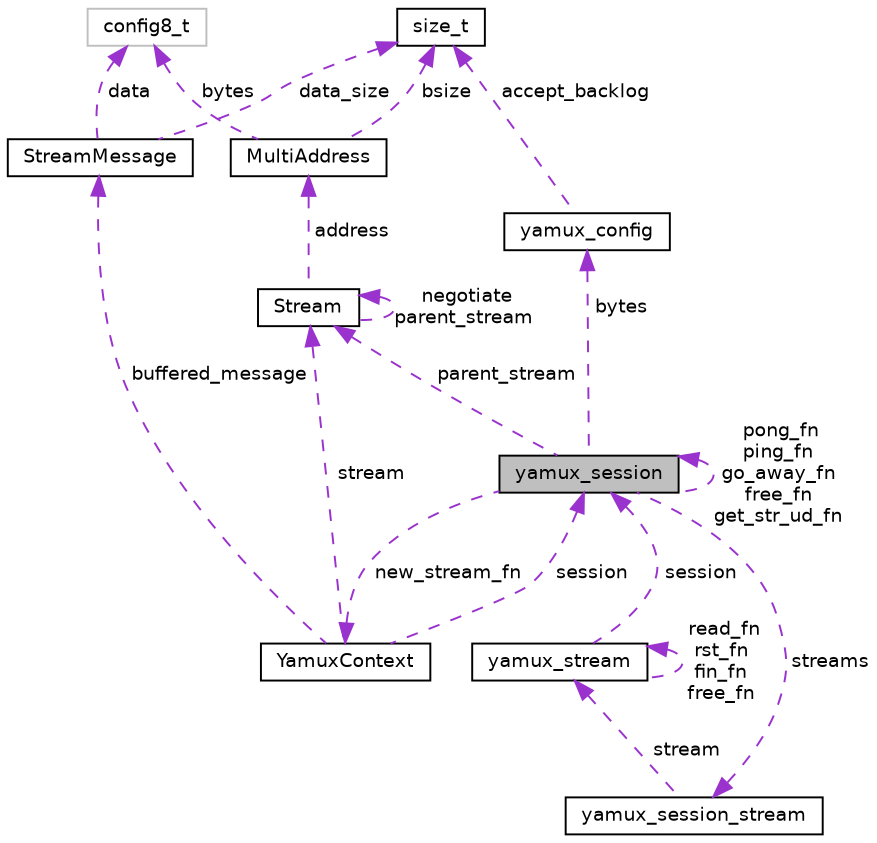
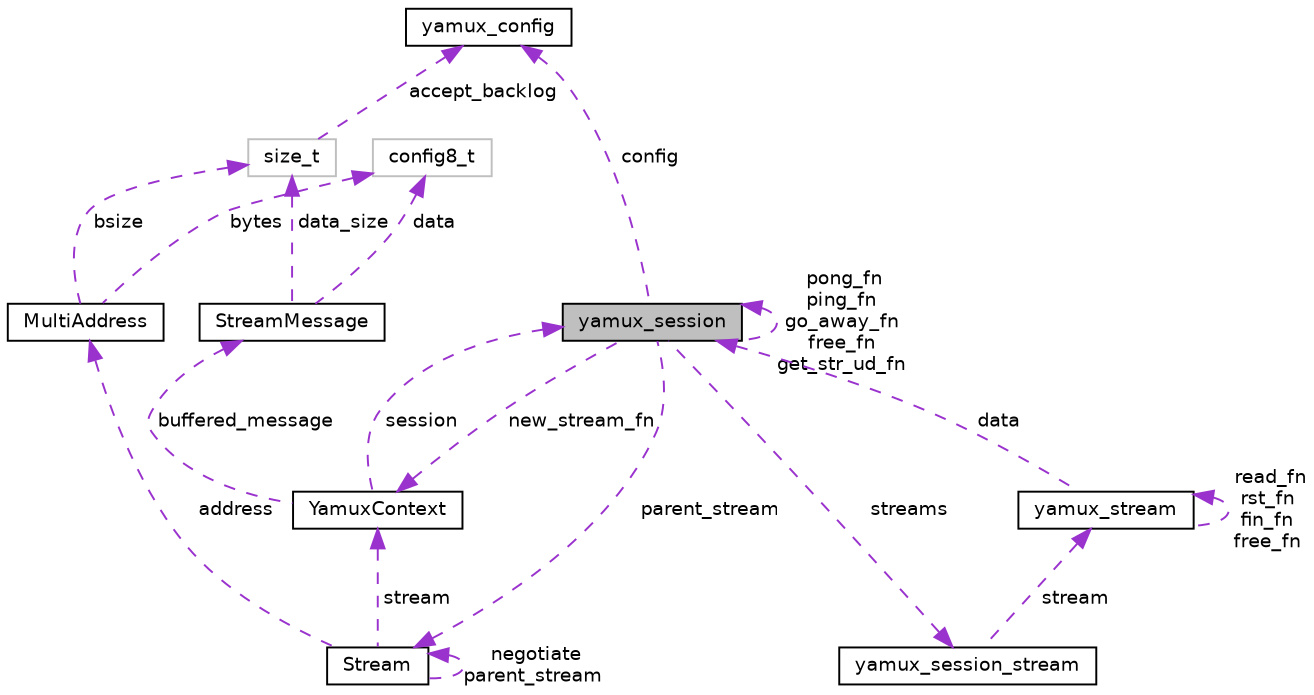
node "size_t": color black -> grey75
edge "yamux_config" -> "size_t": reversed
edge "yamux_session" -> "yamux_config": label " bytes" -> " config"
edge "YamuxContext" -> "Stream": reversed
edge "yamux_stream" -> "yamux_session": label " session" -> " data"
